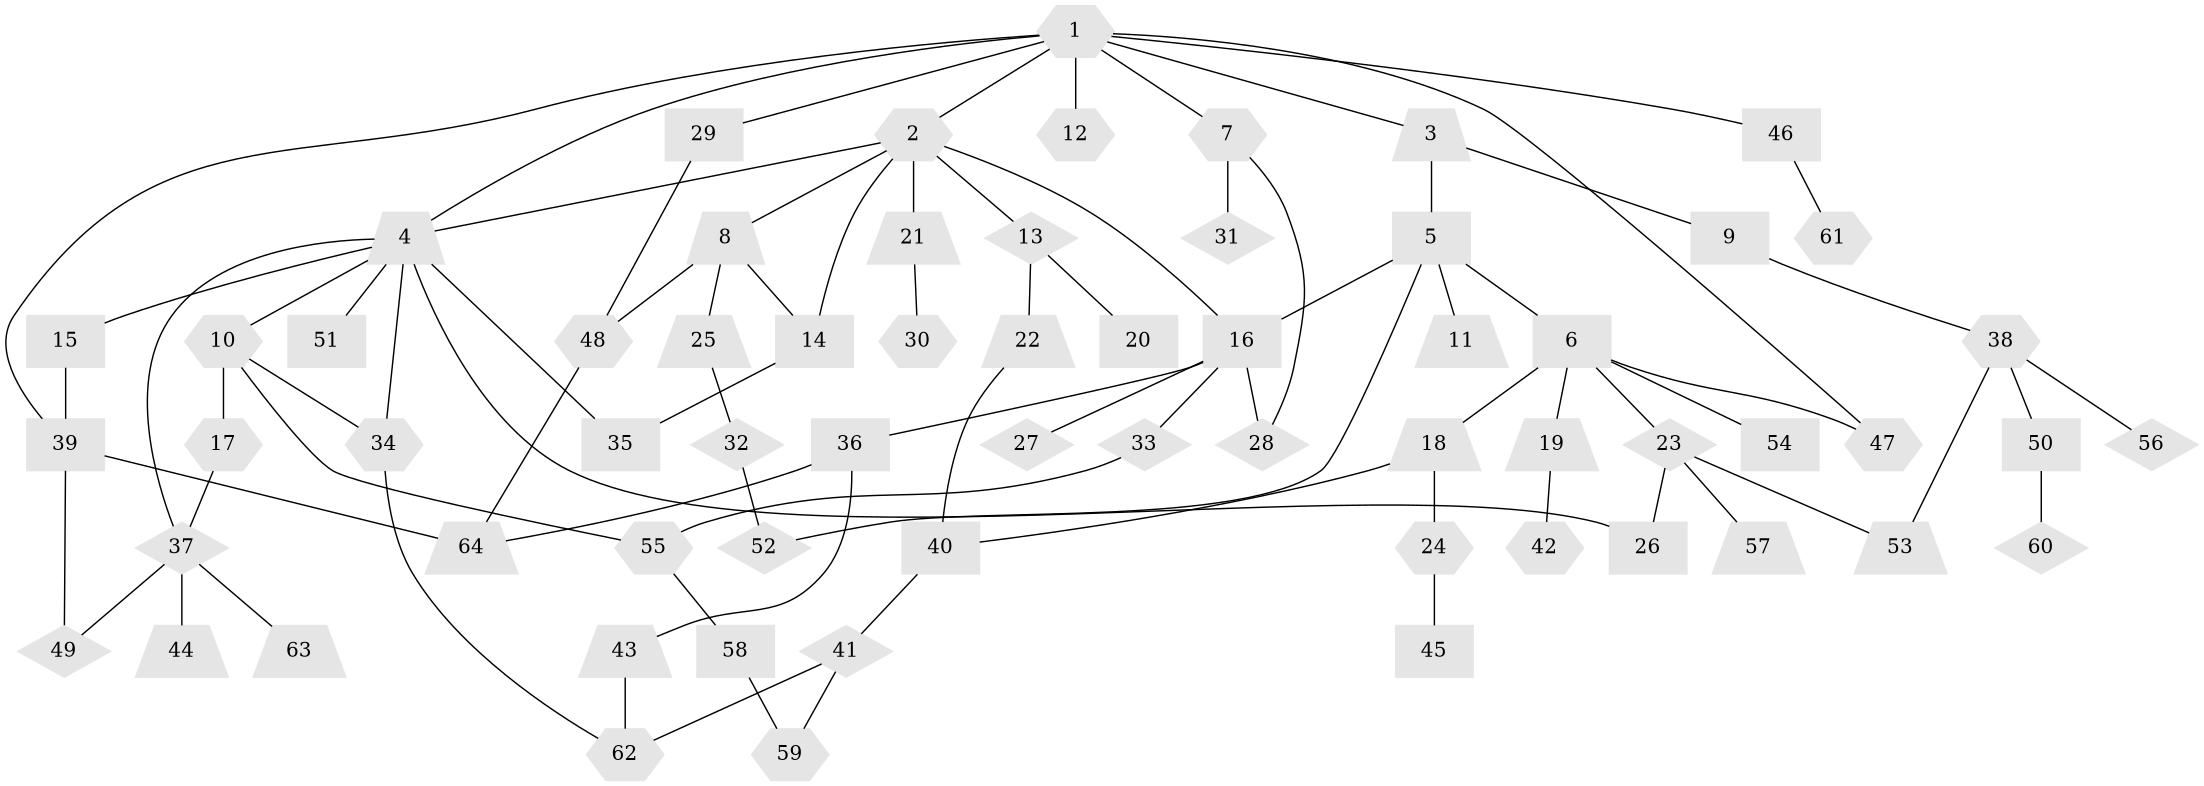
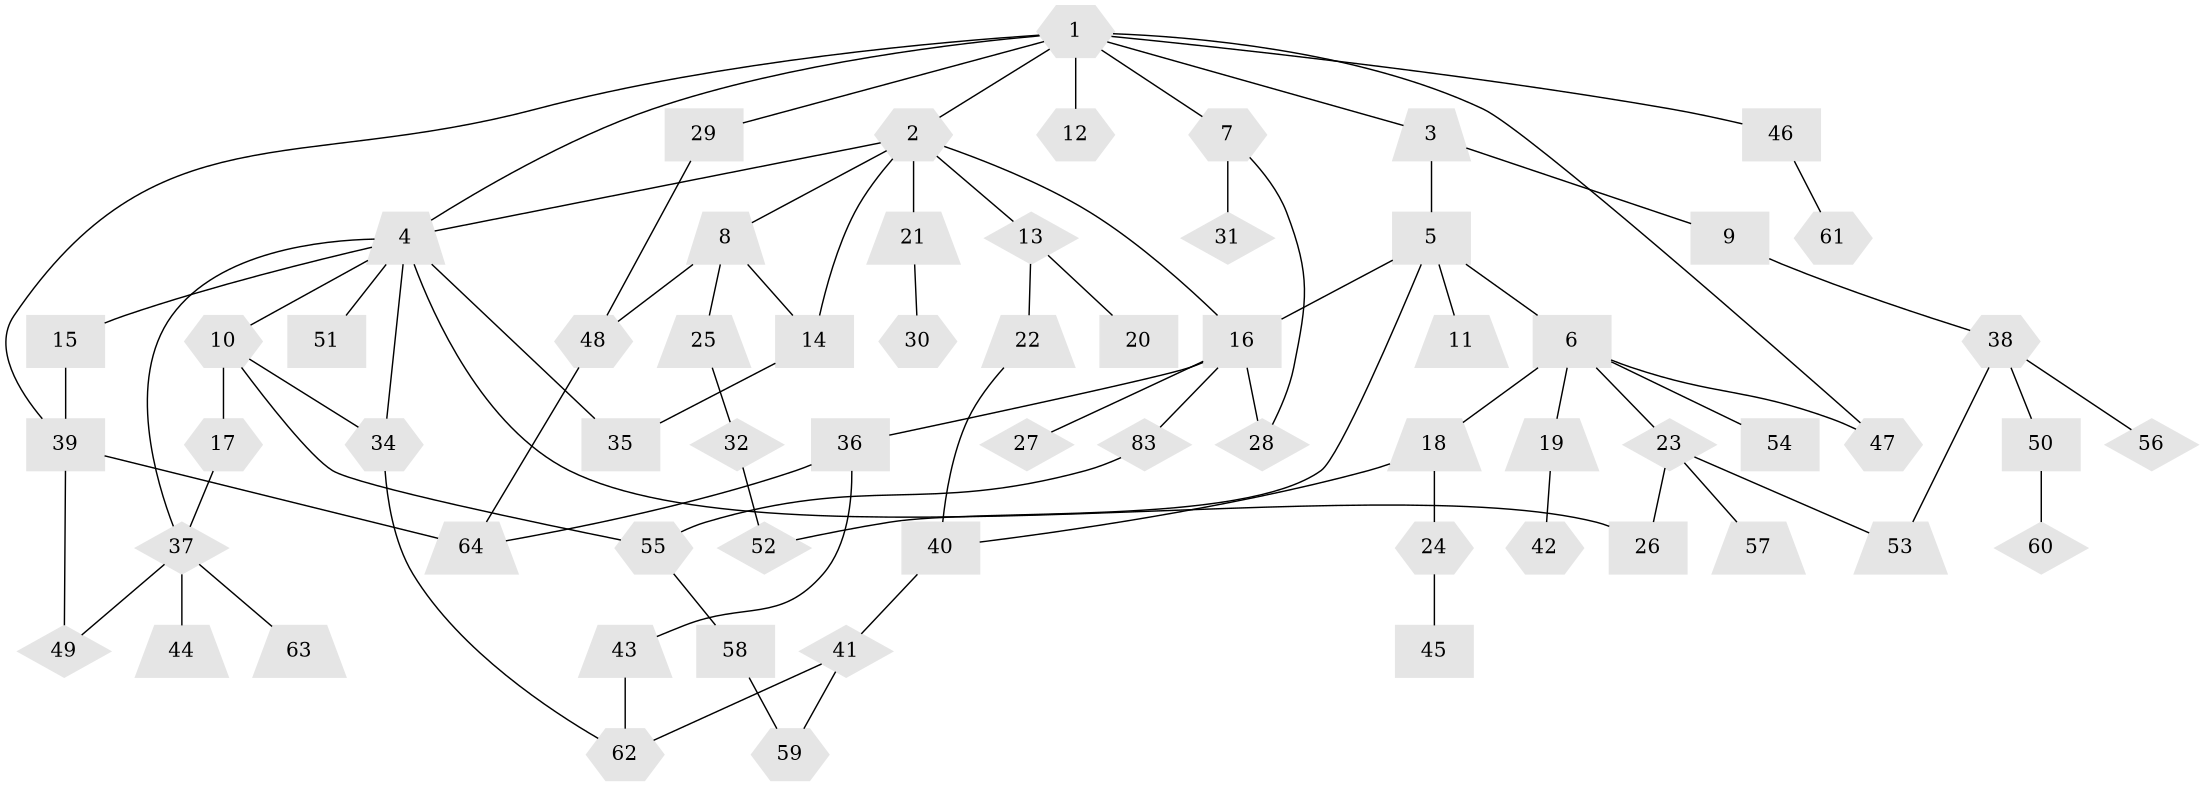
node "33": label "33" -> "83"
